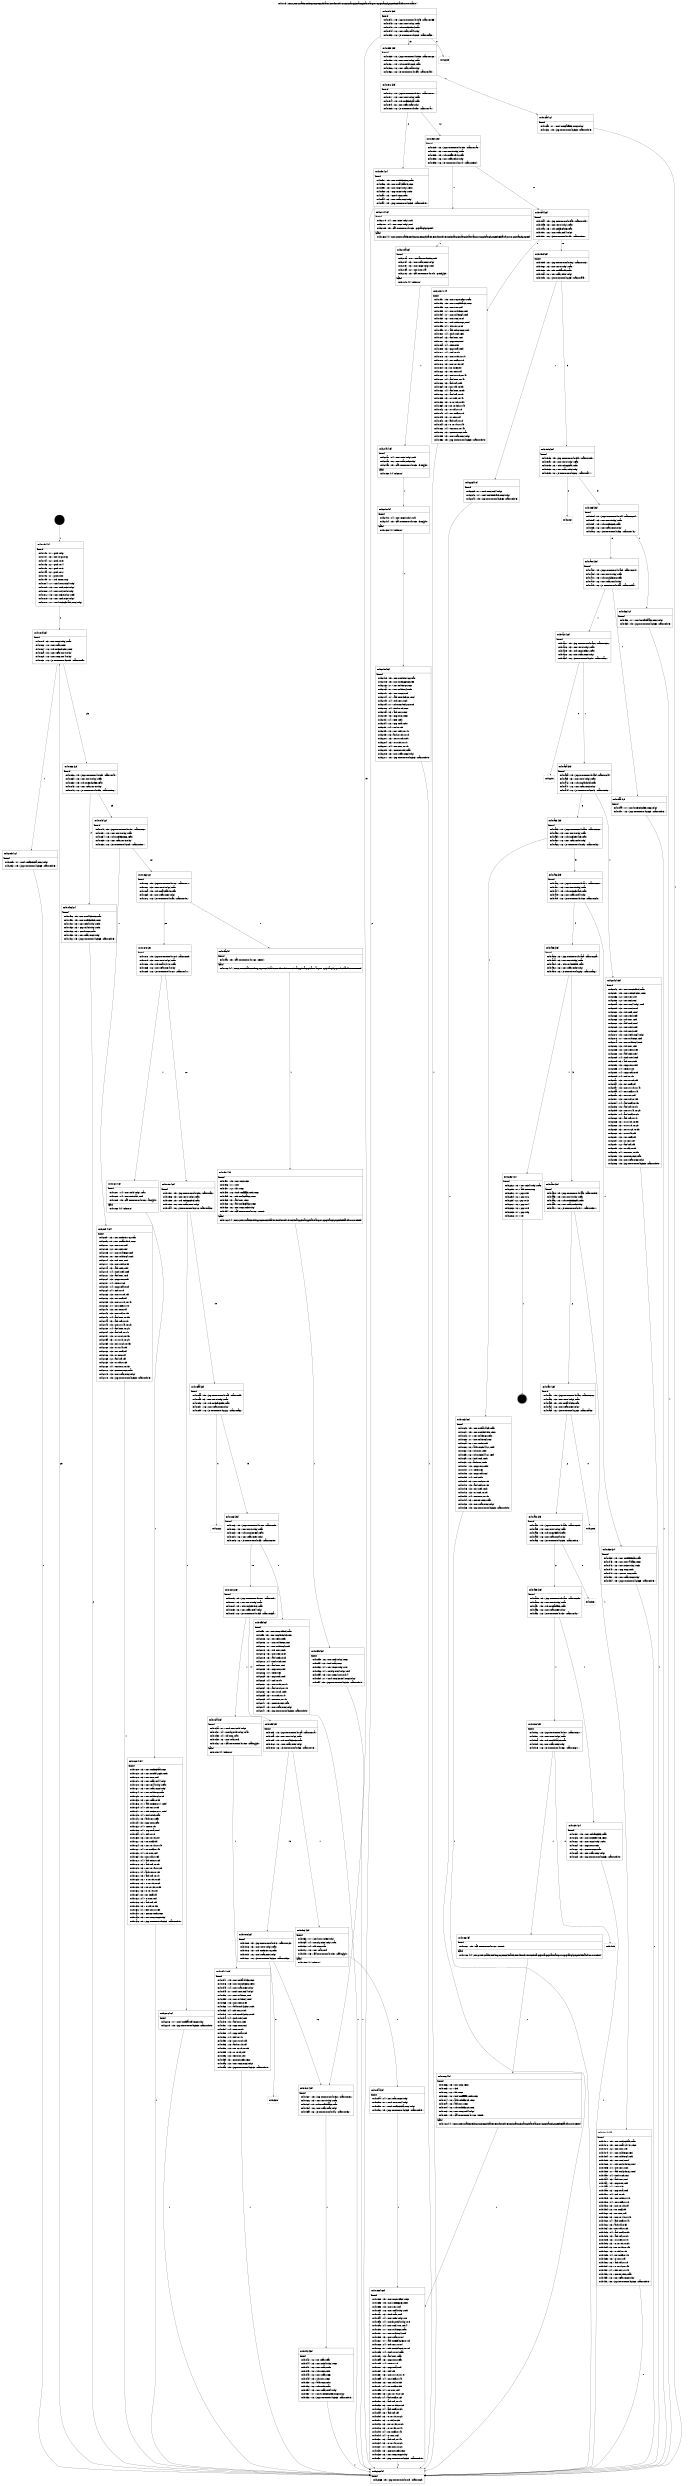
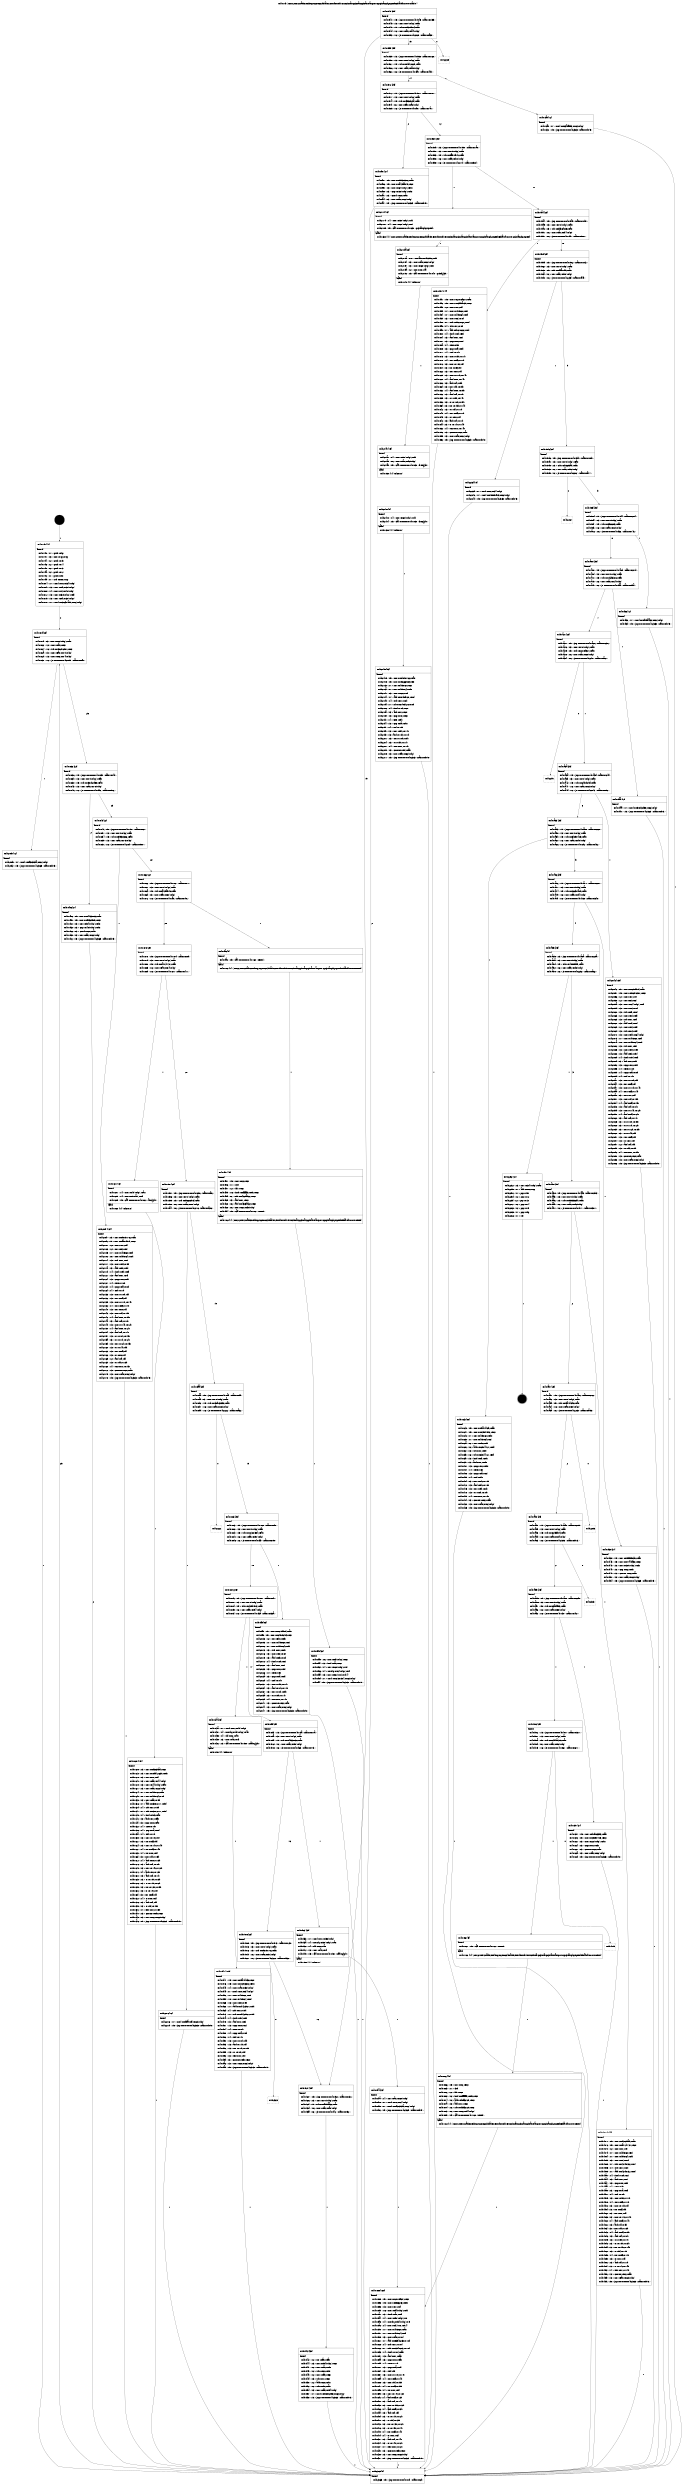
edge "0x401959 [25]" -> "0x401972 [25]": added, label "14"
edge "0x4021a1 [15]" -> "0x4021b0 [9]": removed, label "1"
